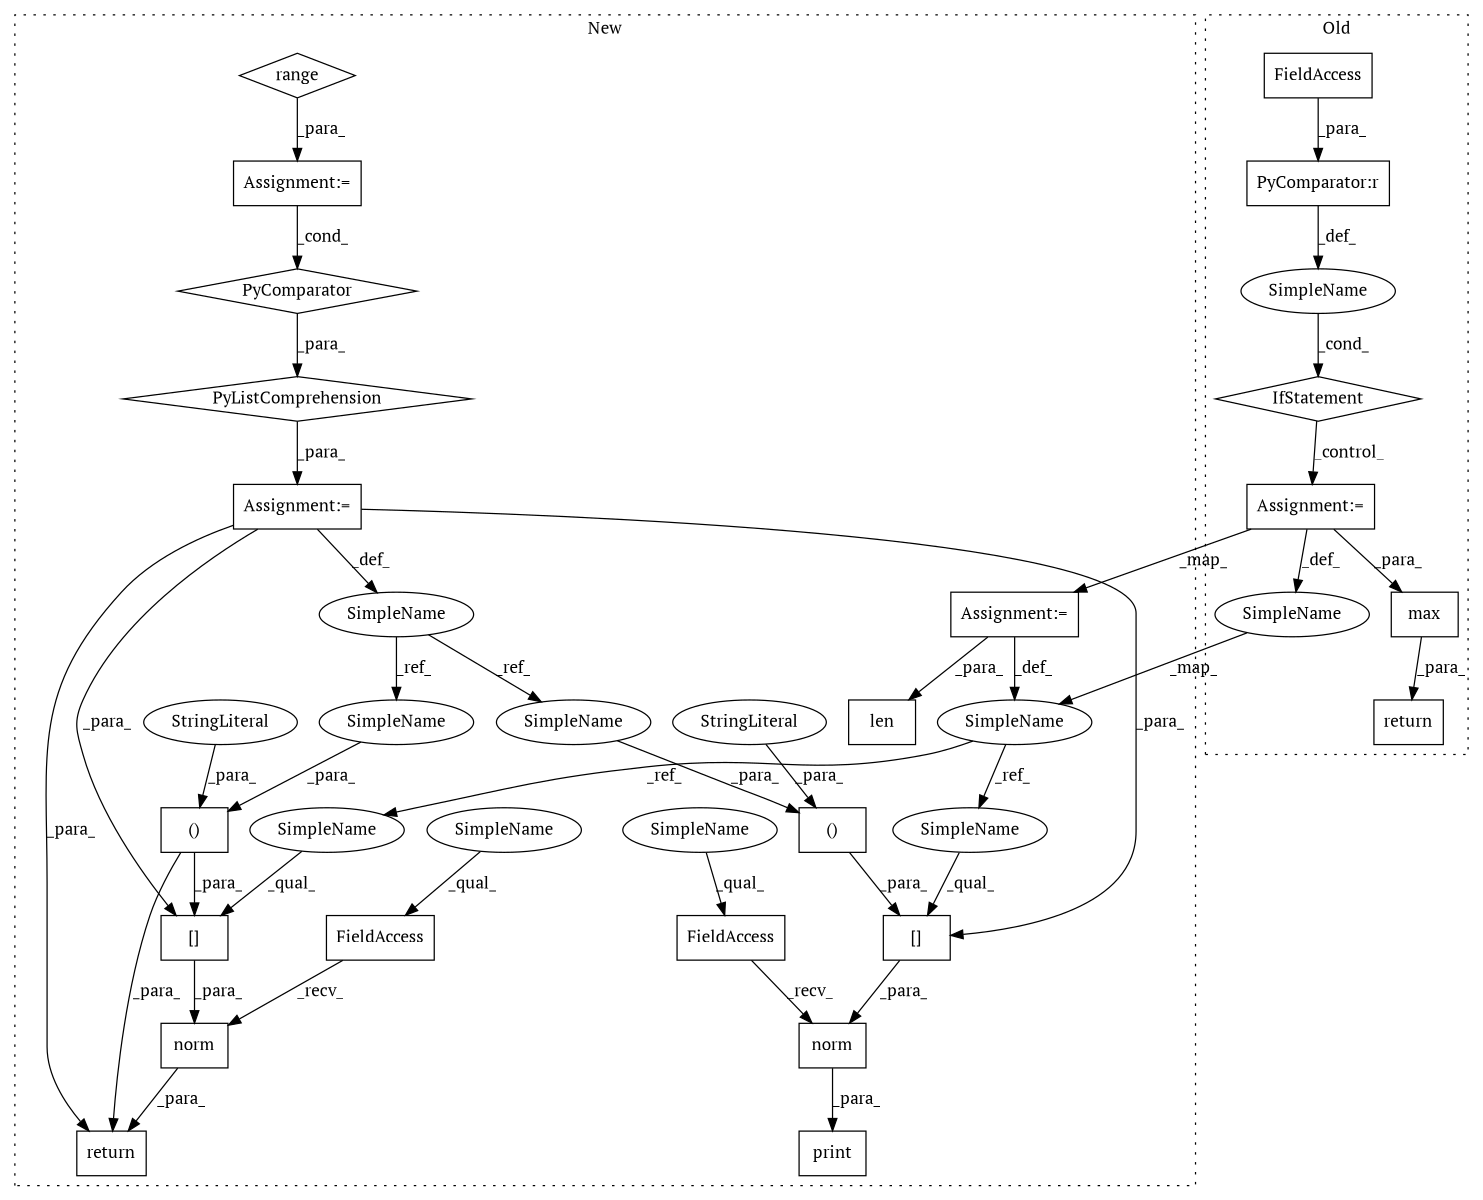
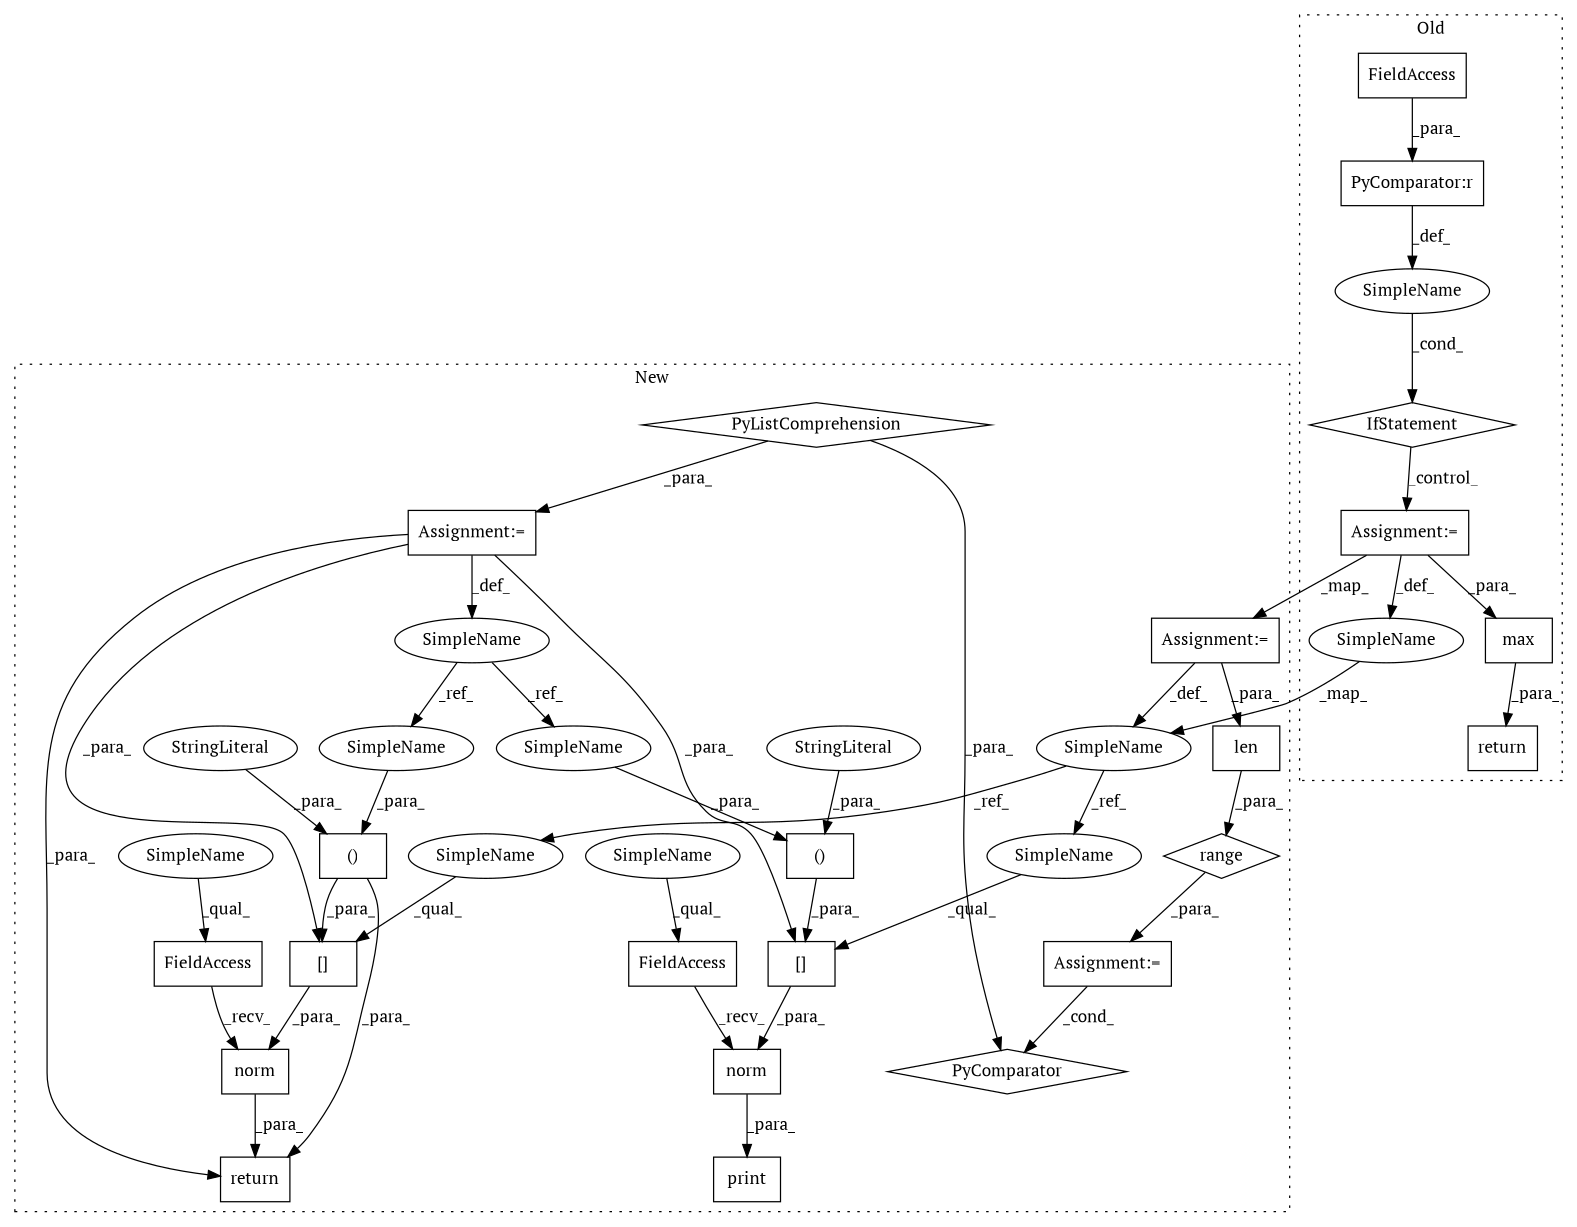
edge "PyComparator" -> "PyListComprehension": reversed
edge "len" -> "range": added, label "_para_"
